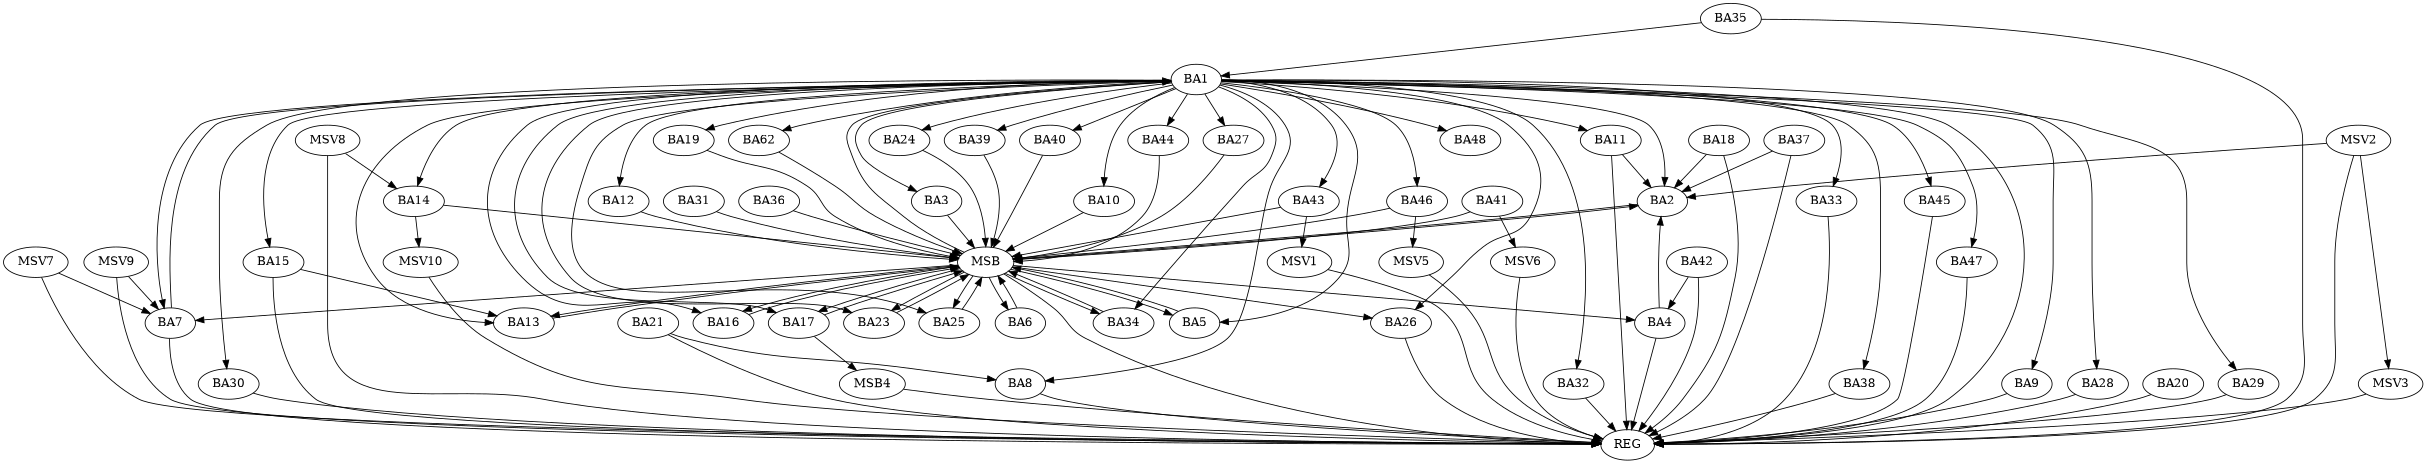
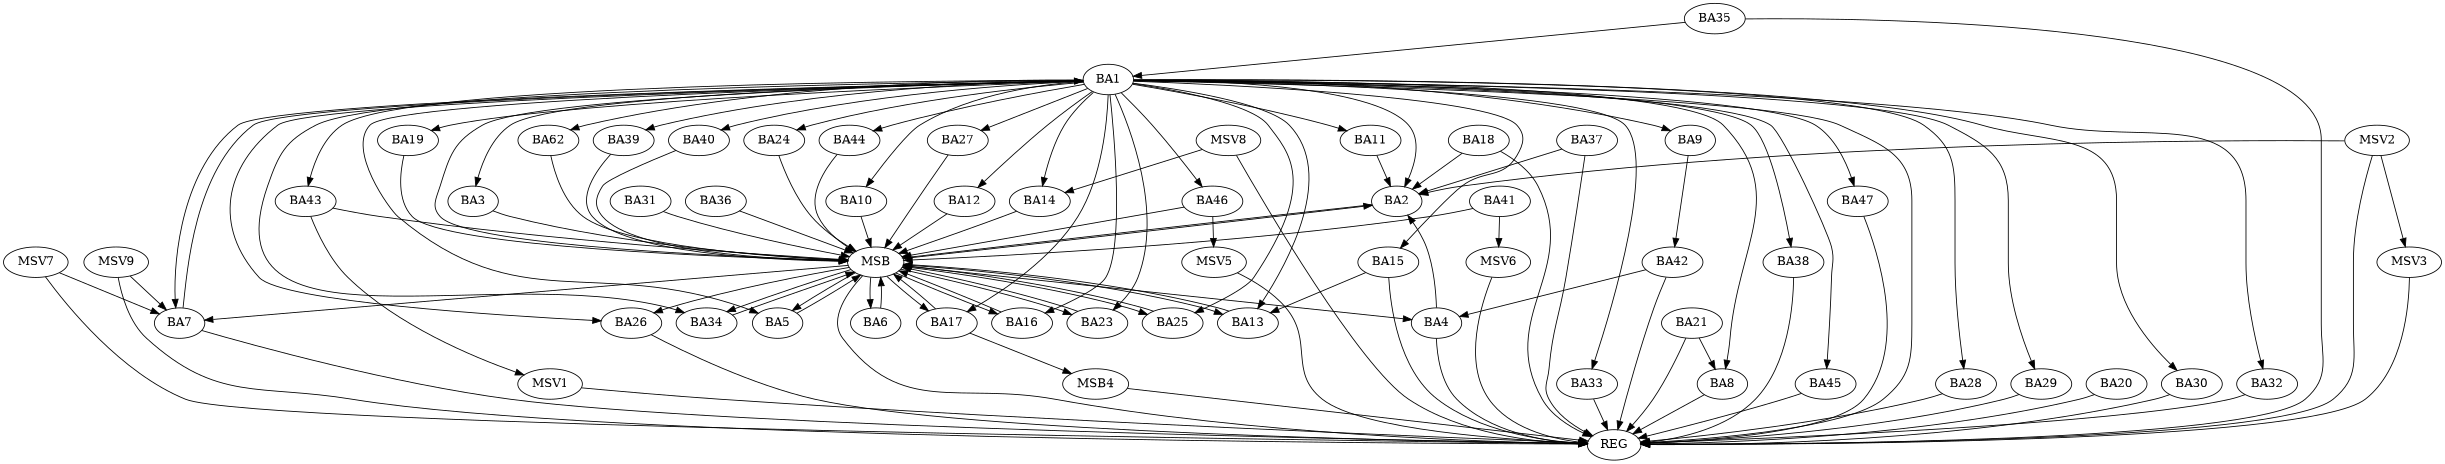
node "BA48": removed
node "MSV10": removed
edge "BA11" -> "REG": removed
edge "BA9" -> "REG": now "BA9" -> "BA42"
